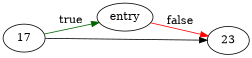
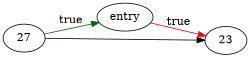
edge "entry" -> "23": label "false" -> "true"
node "17": label "17" -> "27"
